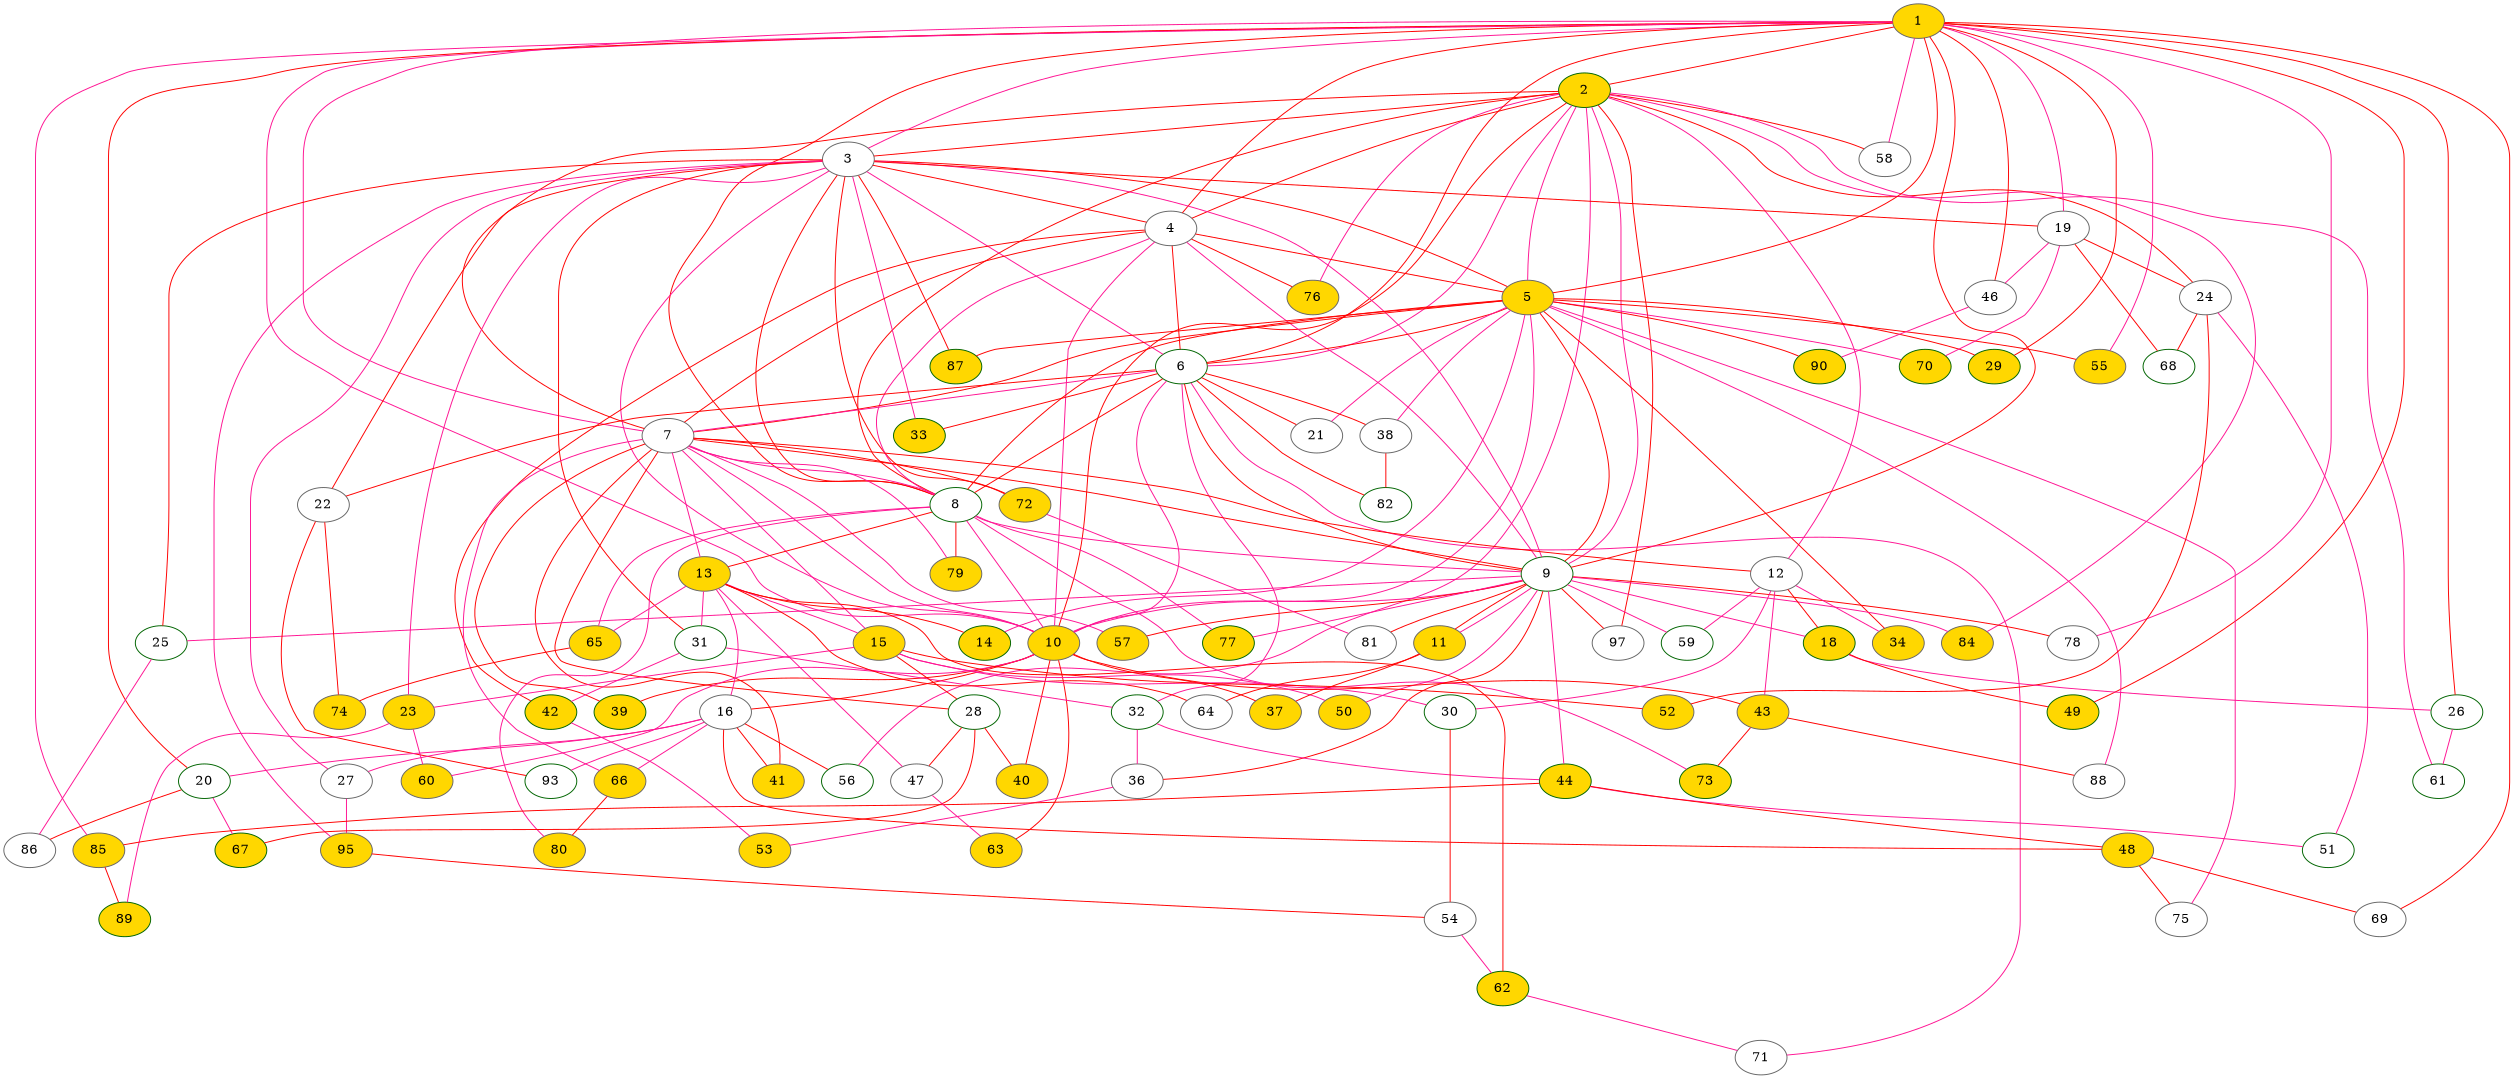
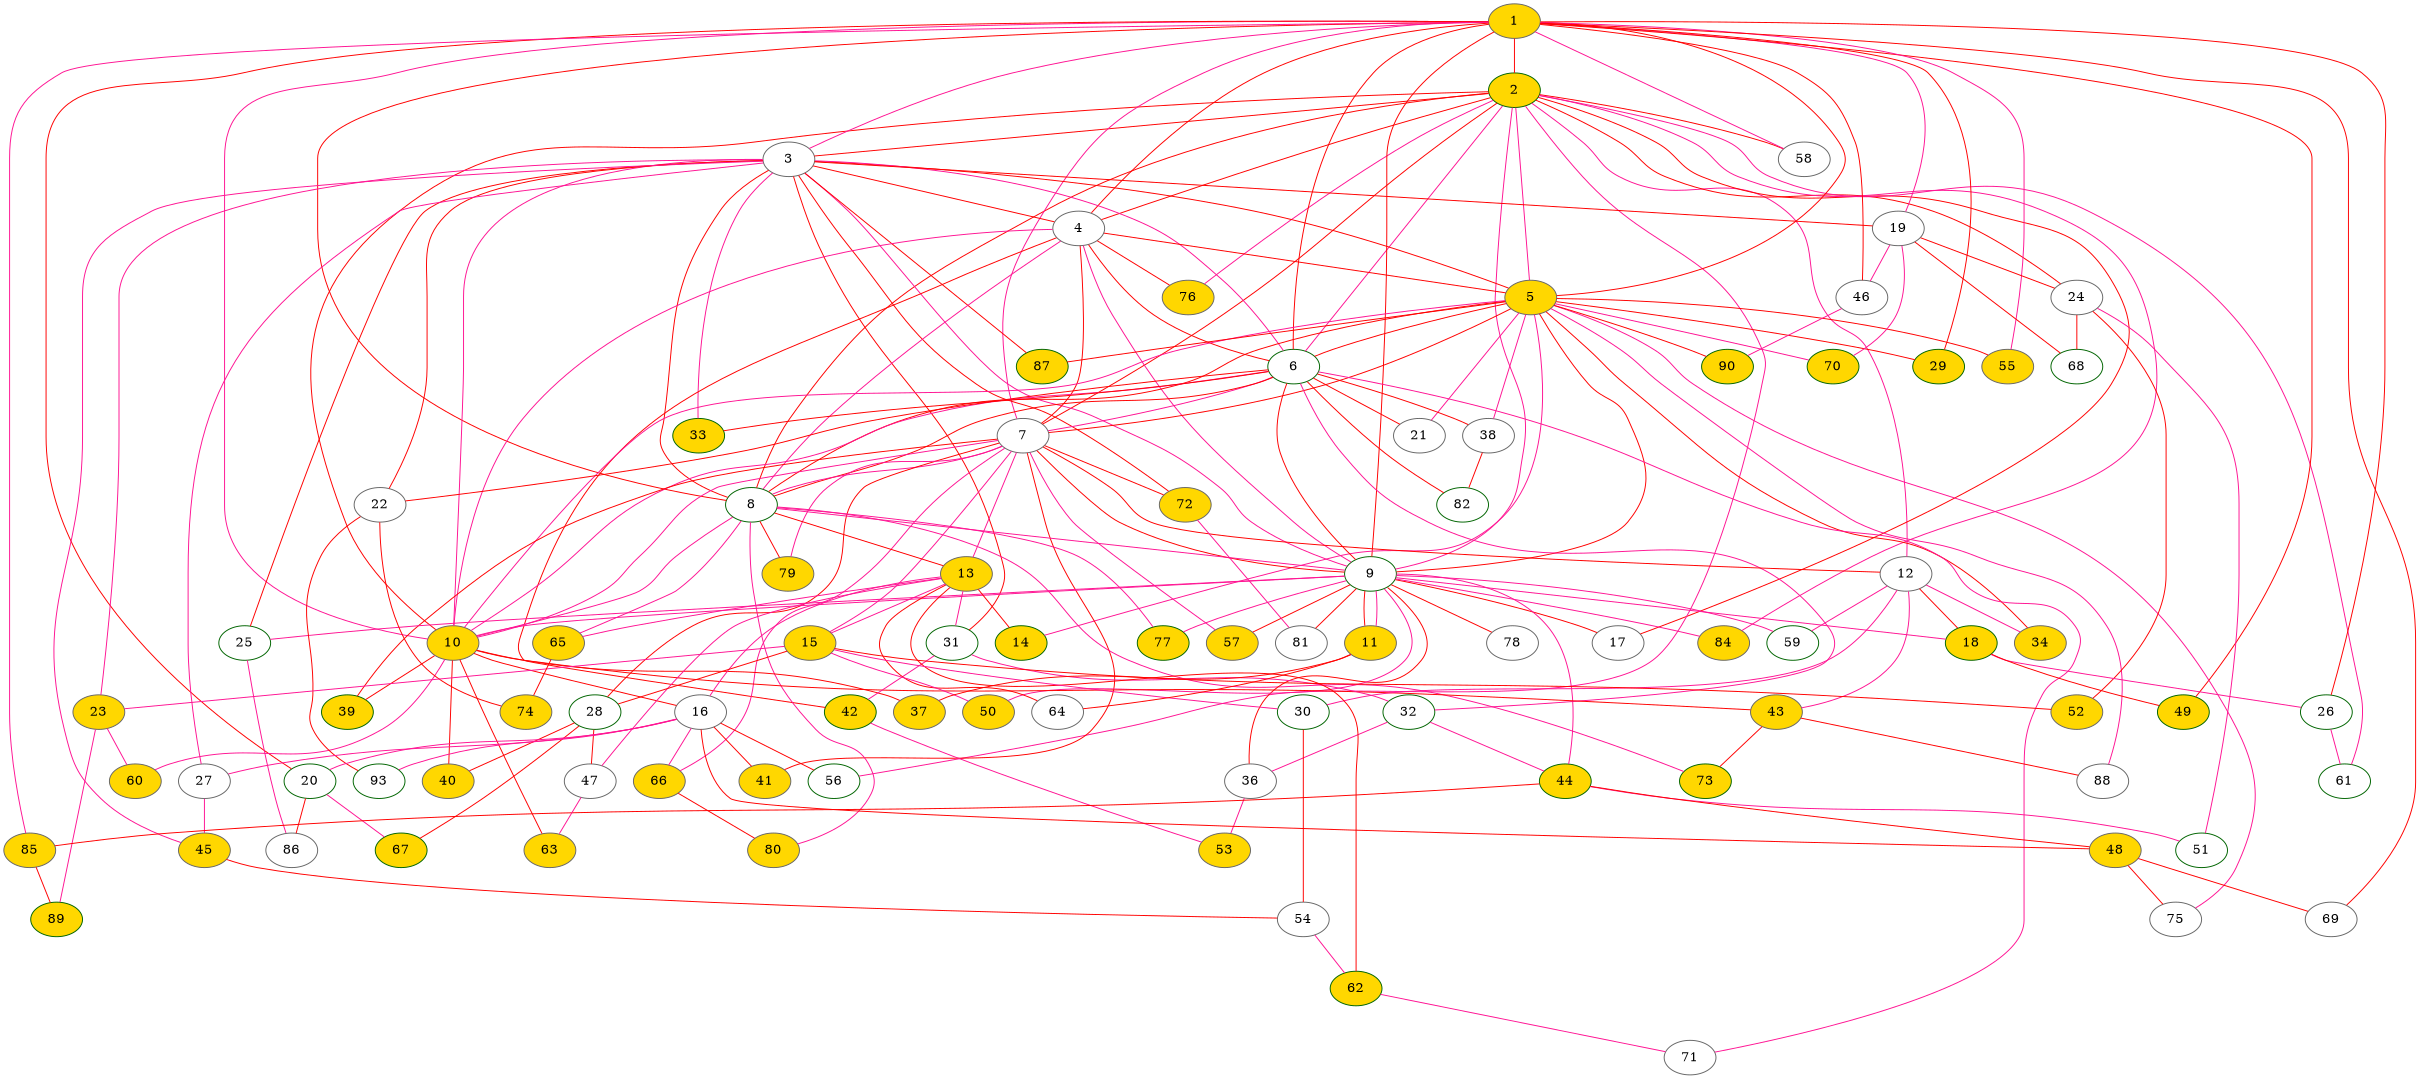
edge "1" -- "78": removed
node "97": label "97" -> "17"
node "95": label "95" -> "45"
